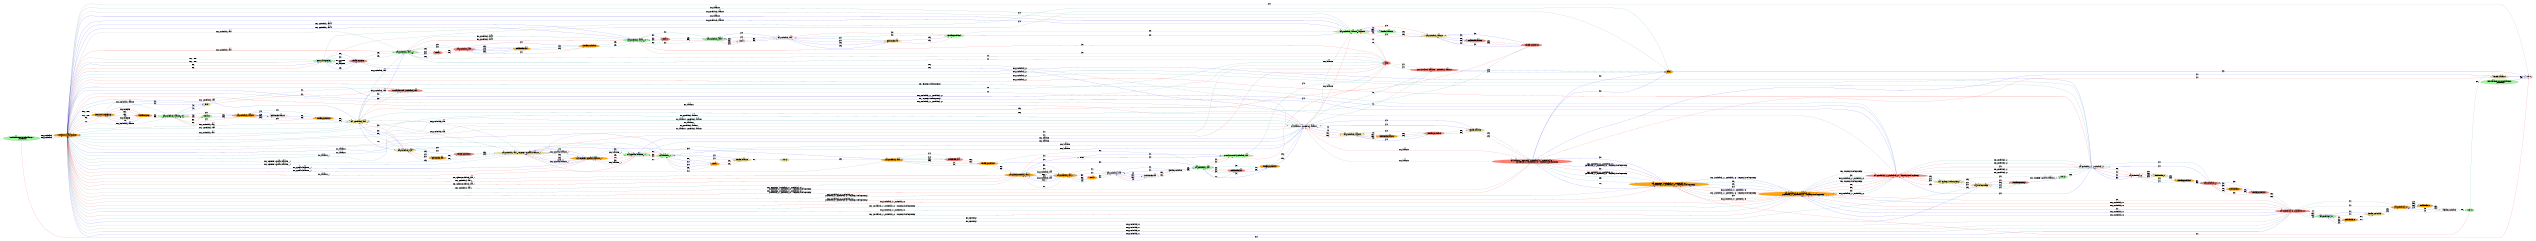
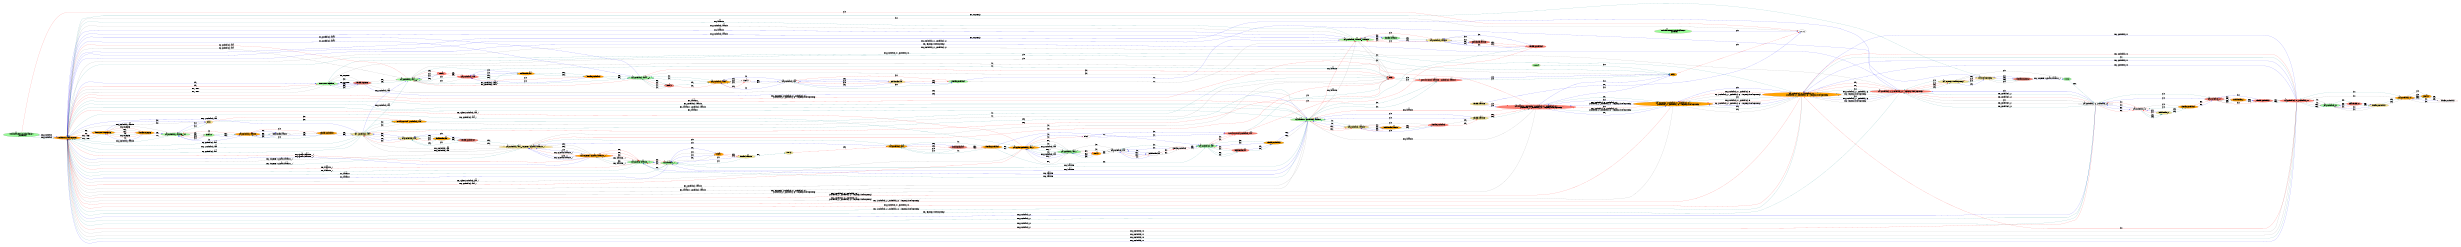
node "(Call,p_code_block->data[0])": fillcolor palegreen -> orange
node "(Return,cblk OPJ_TRUE;)": label "(Return,cblk OPJ_TRUE;)" -> "(Return,return OPJ_TRUE;)"
node "1000109": added
node "(MethodParameterOut,opj_tcd_cblk_enc_t * p_code_block)": label "(MethodParameterOut,opj_tcd_cblk_enc_t * p_code_block)" -> "(MethodParameterOut,opj_tcd_cblk_enc_t * p_code_enc)"
node "(ControlStructure,if (! p_code_block->data))": fillcolor salmon -> orange
node "(Identifier,OPJ_OPJ)": label "(Identifier,OPJ_OPJ)" -> "(Identifier,OPJ_FALSE)"
node "(Call,l_data_size > p_code_block->data_size)": fillcolor white -> palegreen
node "(ControlStructure,if (p_code_block->data))": fillcolor palegreen -> salmon
node "(Call,p_code_block->data - 1)": fillcolor orange -> palegreen
edge "(Call,(OPJ_INT32)sizeof(OPJ_UINT32))" -> "1000131": reversed
node "(FieldIdentifier,x1)": label "(FieldIdentifier,x1)" -> "(Literal,x1)"
node "1000113": removed
node "(FieldIdentifier,x0)": fillcolor orange -> salmon
